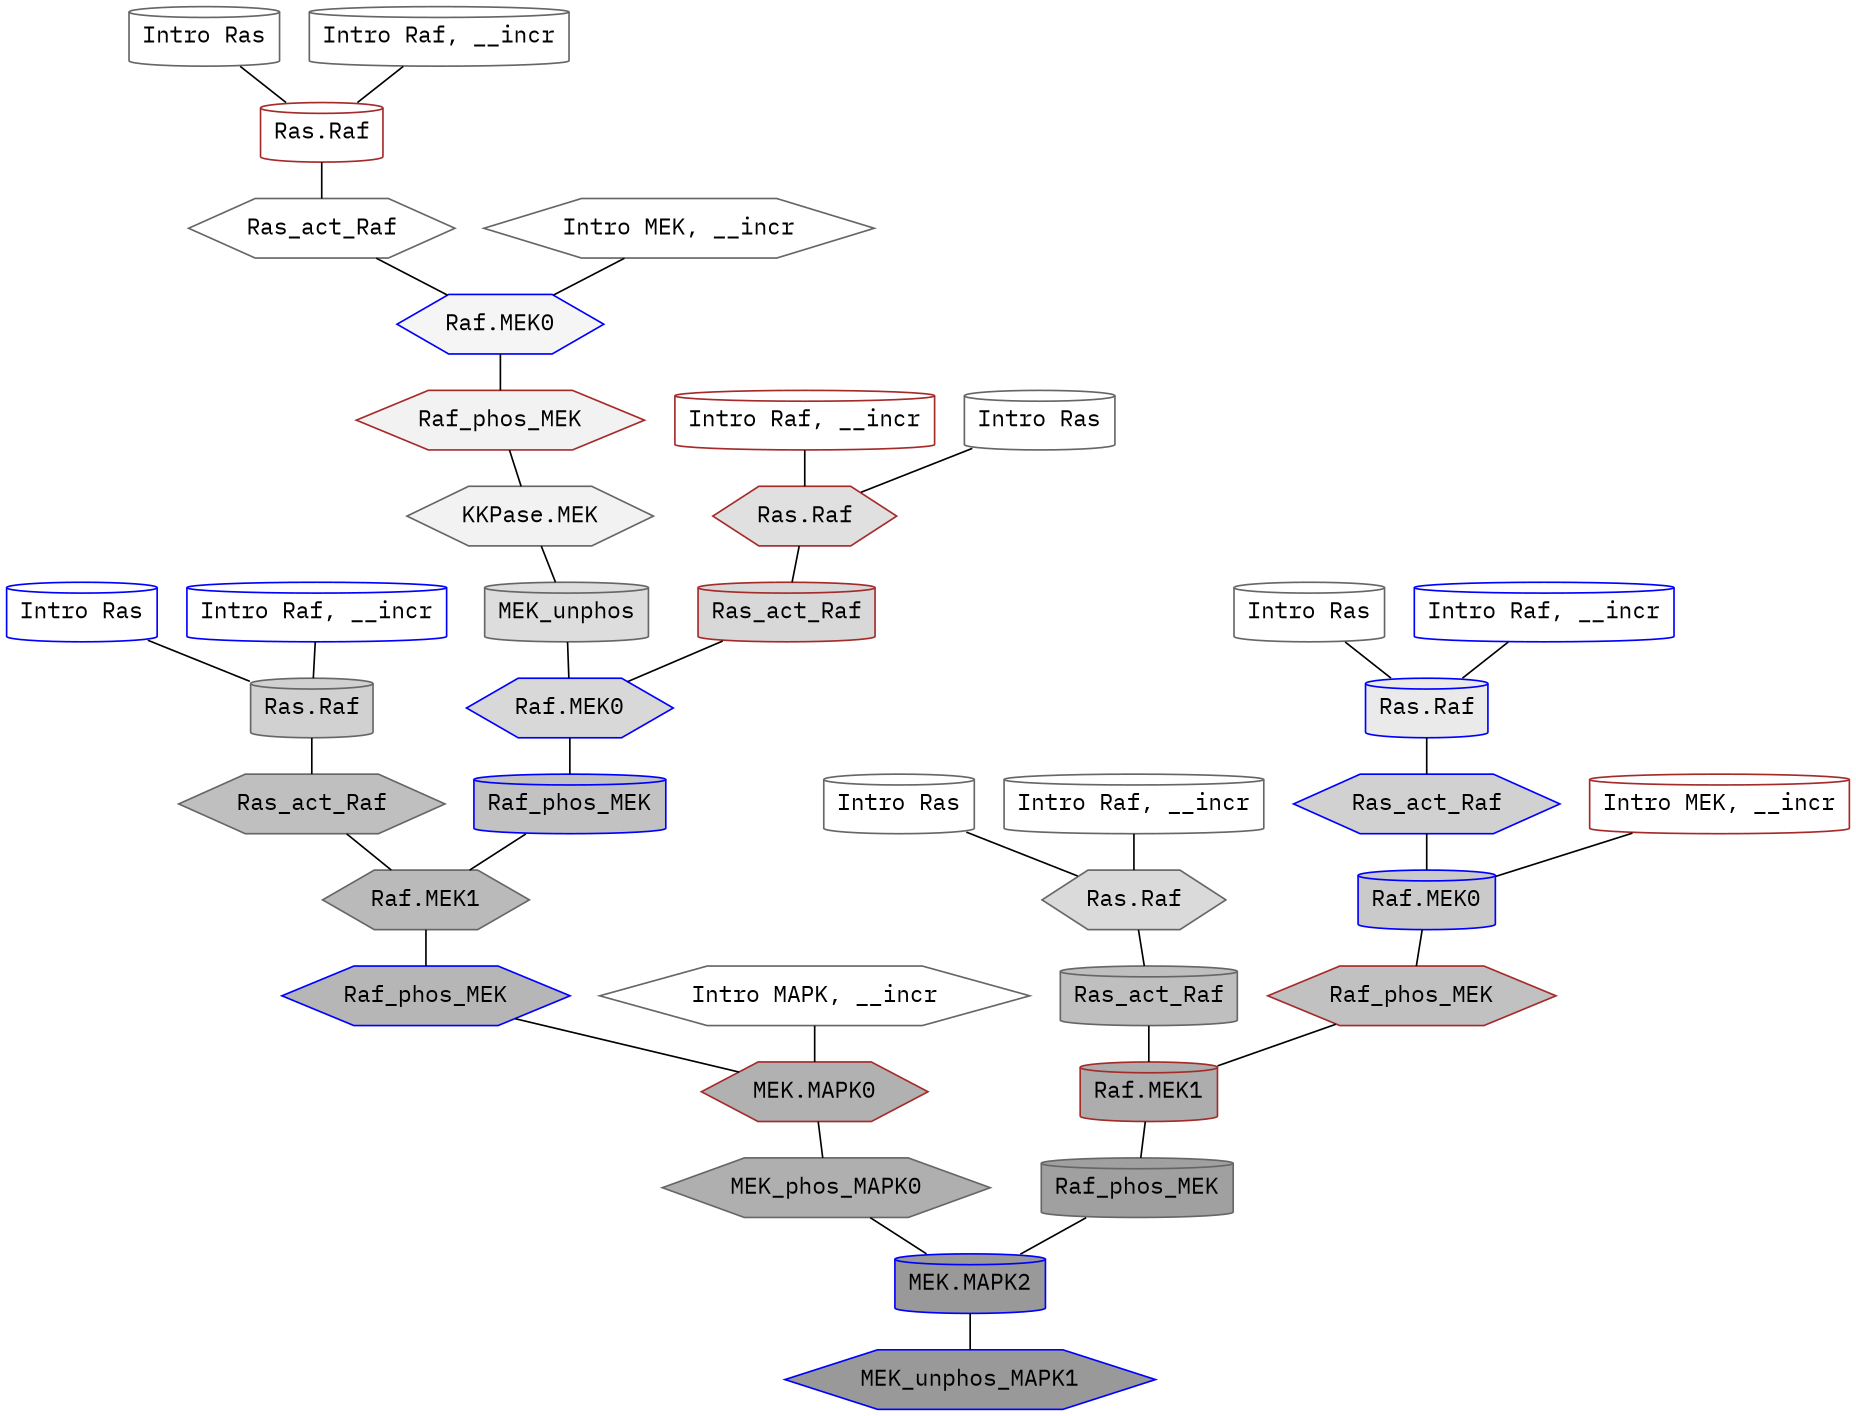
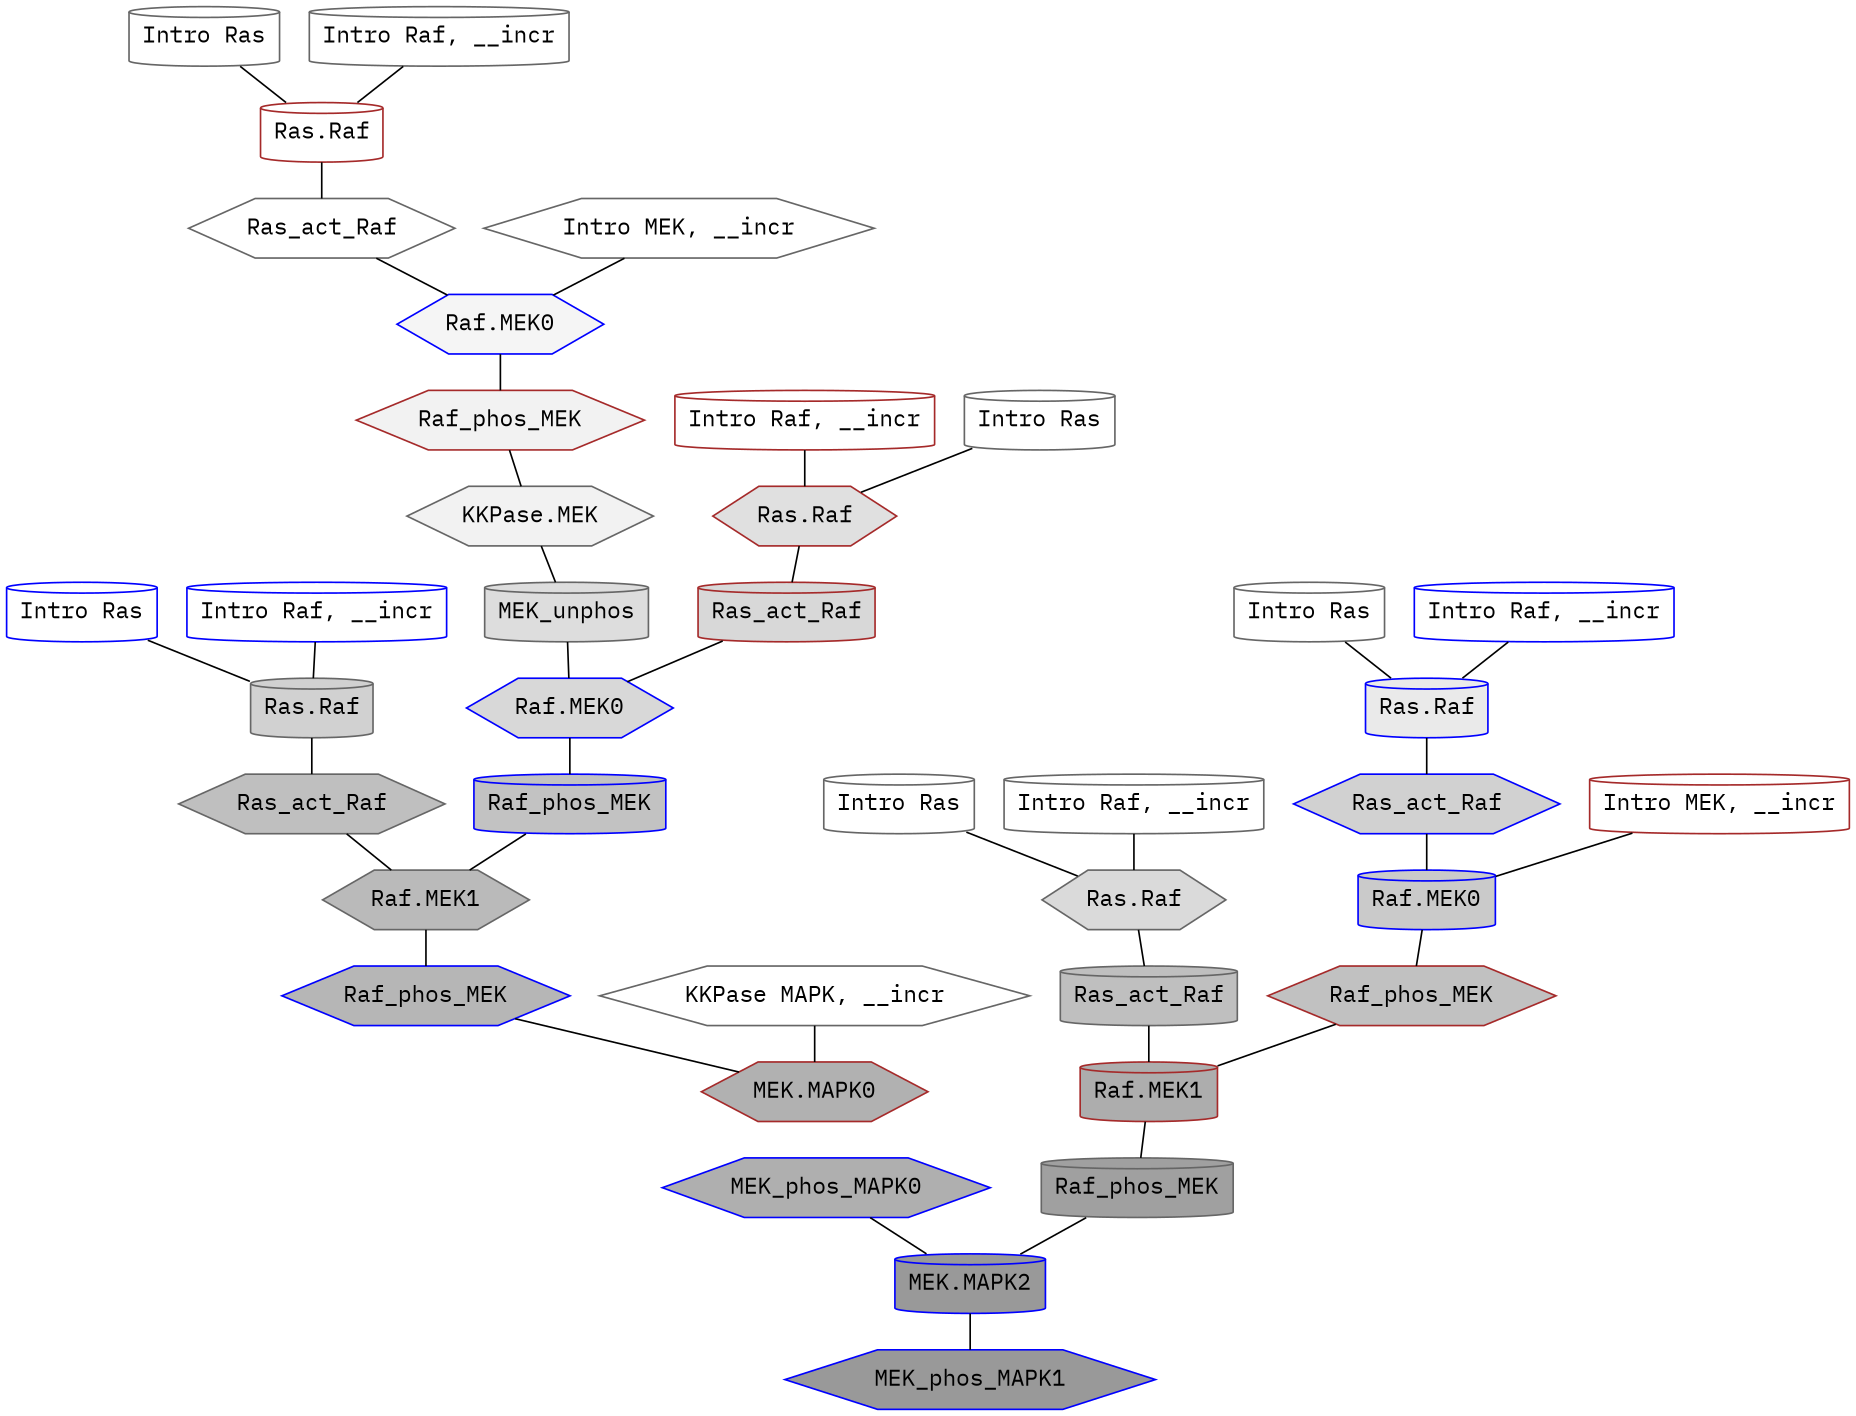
node "Intro MAPK, __incr": label "Intro MAPK, __incr" -> "KKPase MAPK, __incr"
edge "MEK.MAPK0" -- "MEK_phos_MAPK0": removed
node "MEK_phos_MAPK0": color gray40 -> blue
node "MEK_unphos_MAPK1": label "MEK_unphos_MAPK1" -> "MEK_phos_MAPK1"
